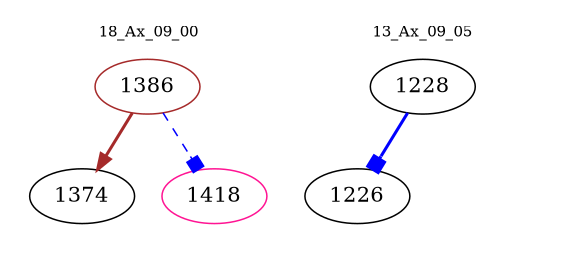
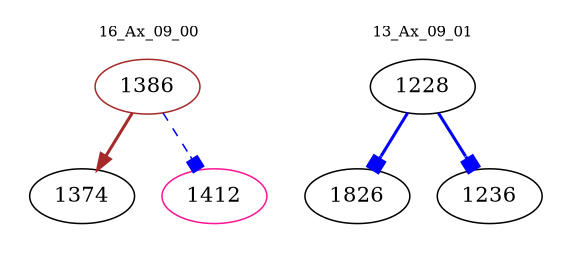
cluster "18_Ax_09_00": label "18_Ax_09_00" -> "16_Ax_09_00"
cluster "13_Ax_09_05": label "13_Ax_09_05" -> "13_Ax_09_01"
node "1418": label "1418" -> "1412"
node "1226": label "1226" -> "1826"
node "1236": added
